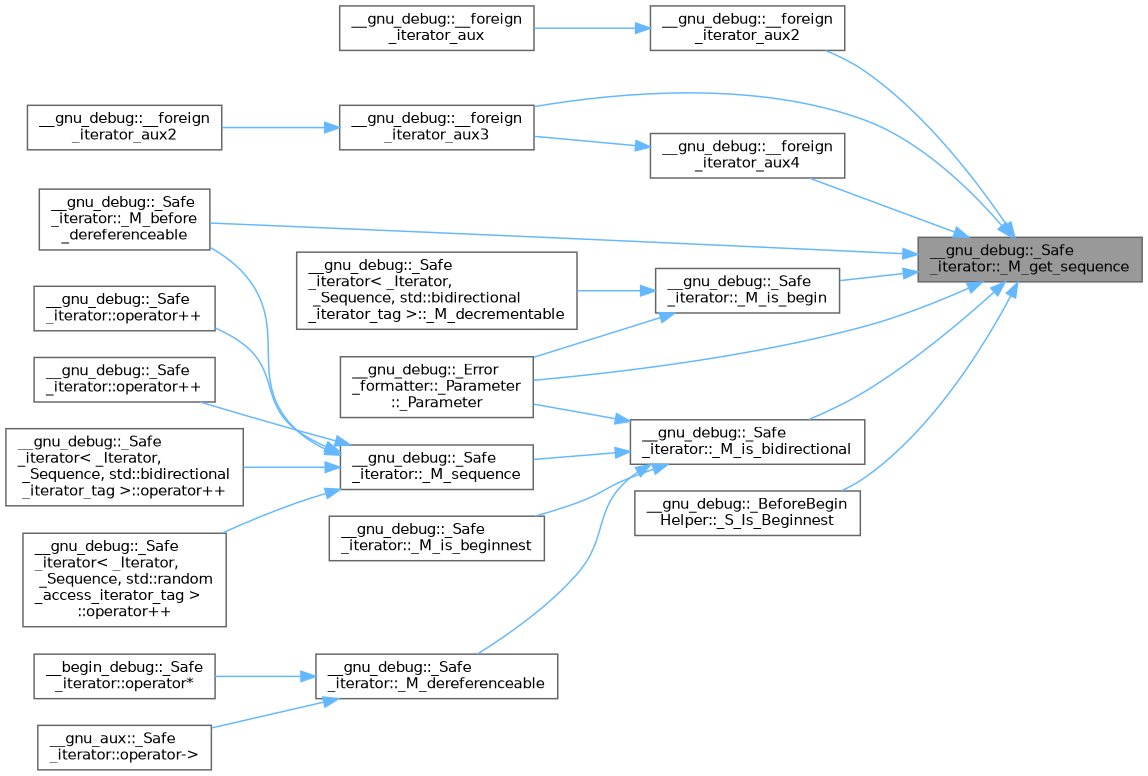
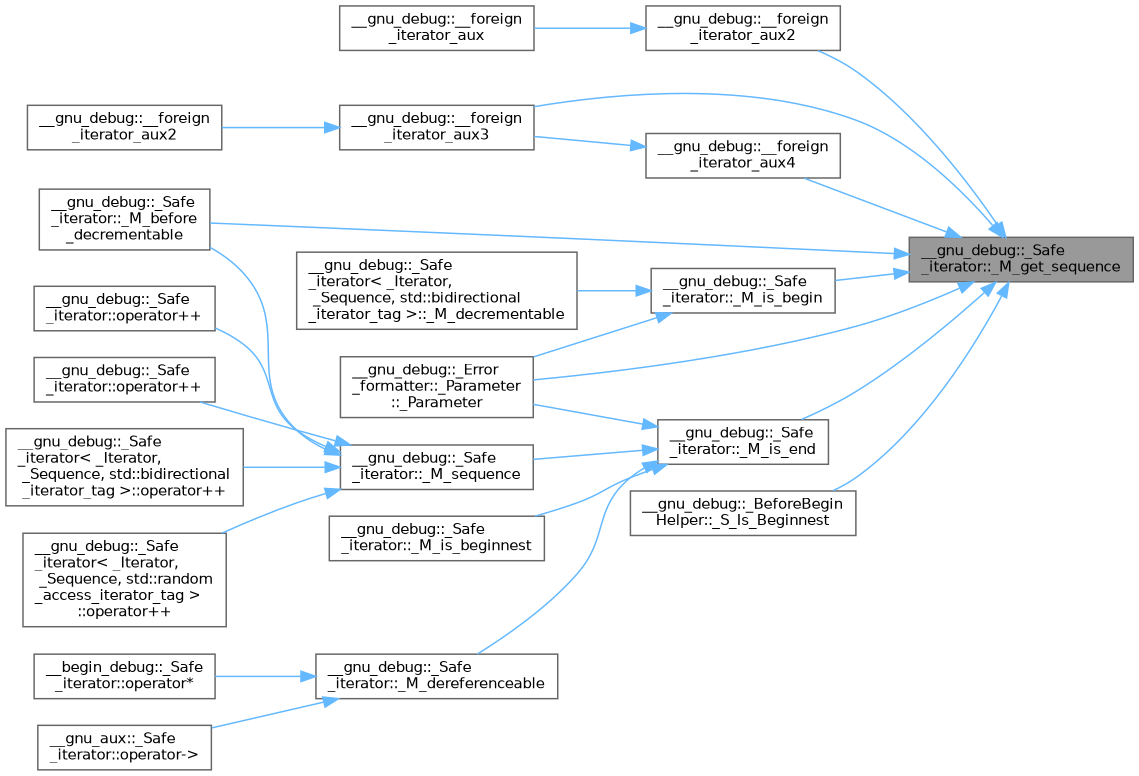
node "__gnu_debug::_Safe _iterator::_M_before _dereferenceable": label "__gnu_debug::_Safe _iterator::_M_before _dereferenceable" -> "__gnu_debug::_Safe _iterator::_M_before _decrementable"
node "__gnu_debug::_Safe _iterator::_M_is_bidirectional": label "__gnu_debug::_Safe _iterator::_M_is_bidirectional" -> "__gnu_debug::_Safe _iterator::_M_is_end"
